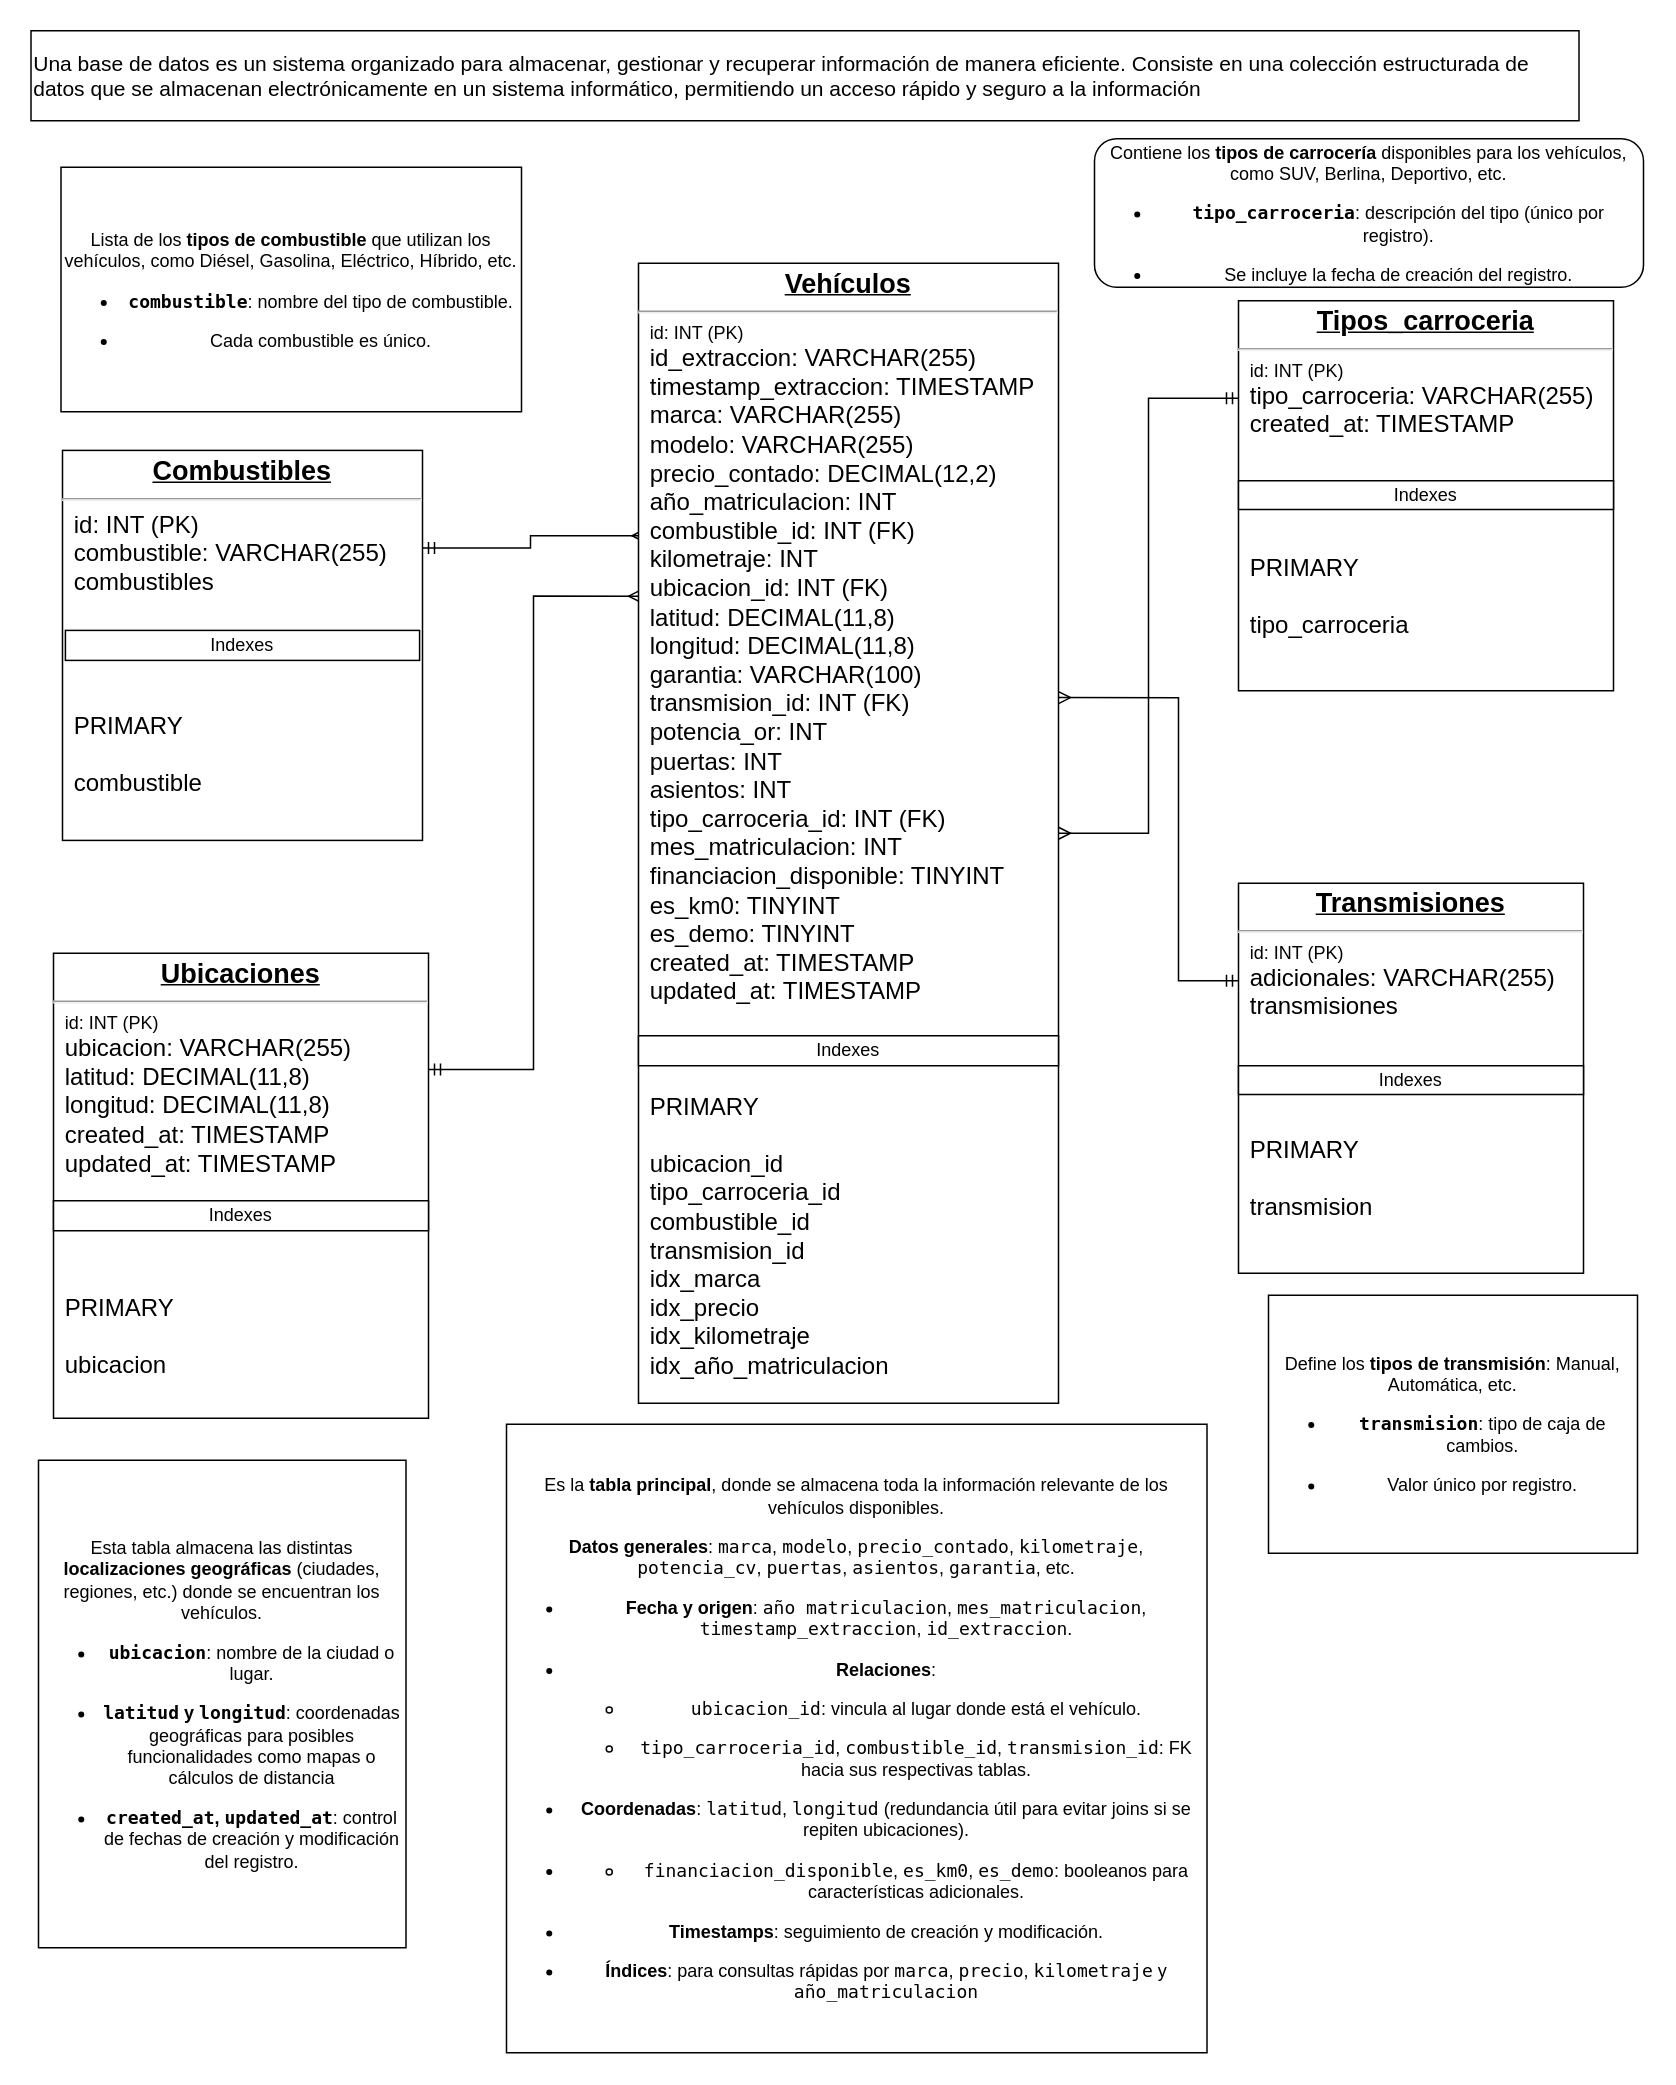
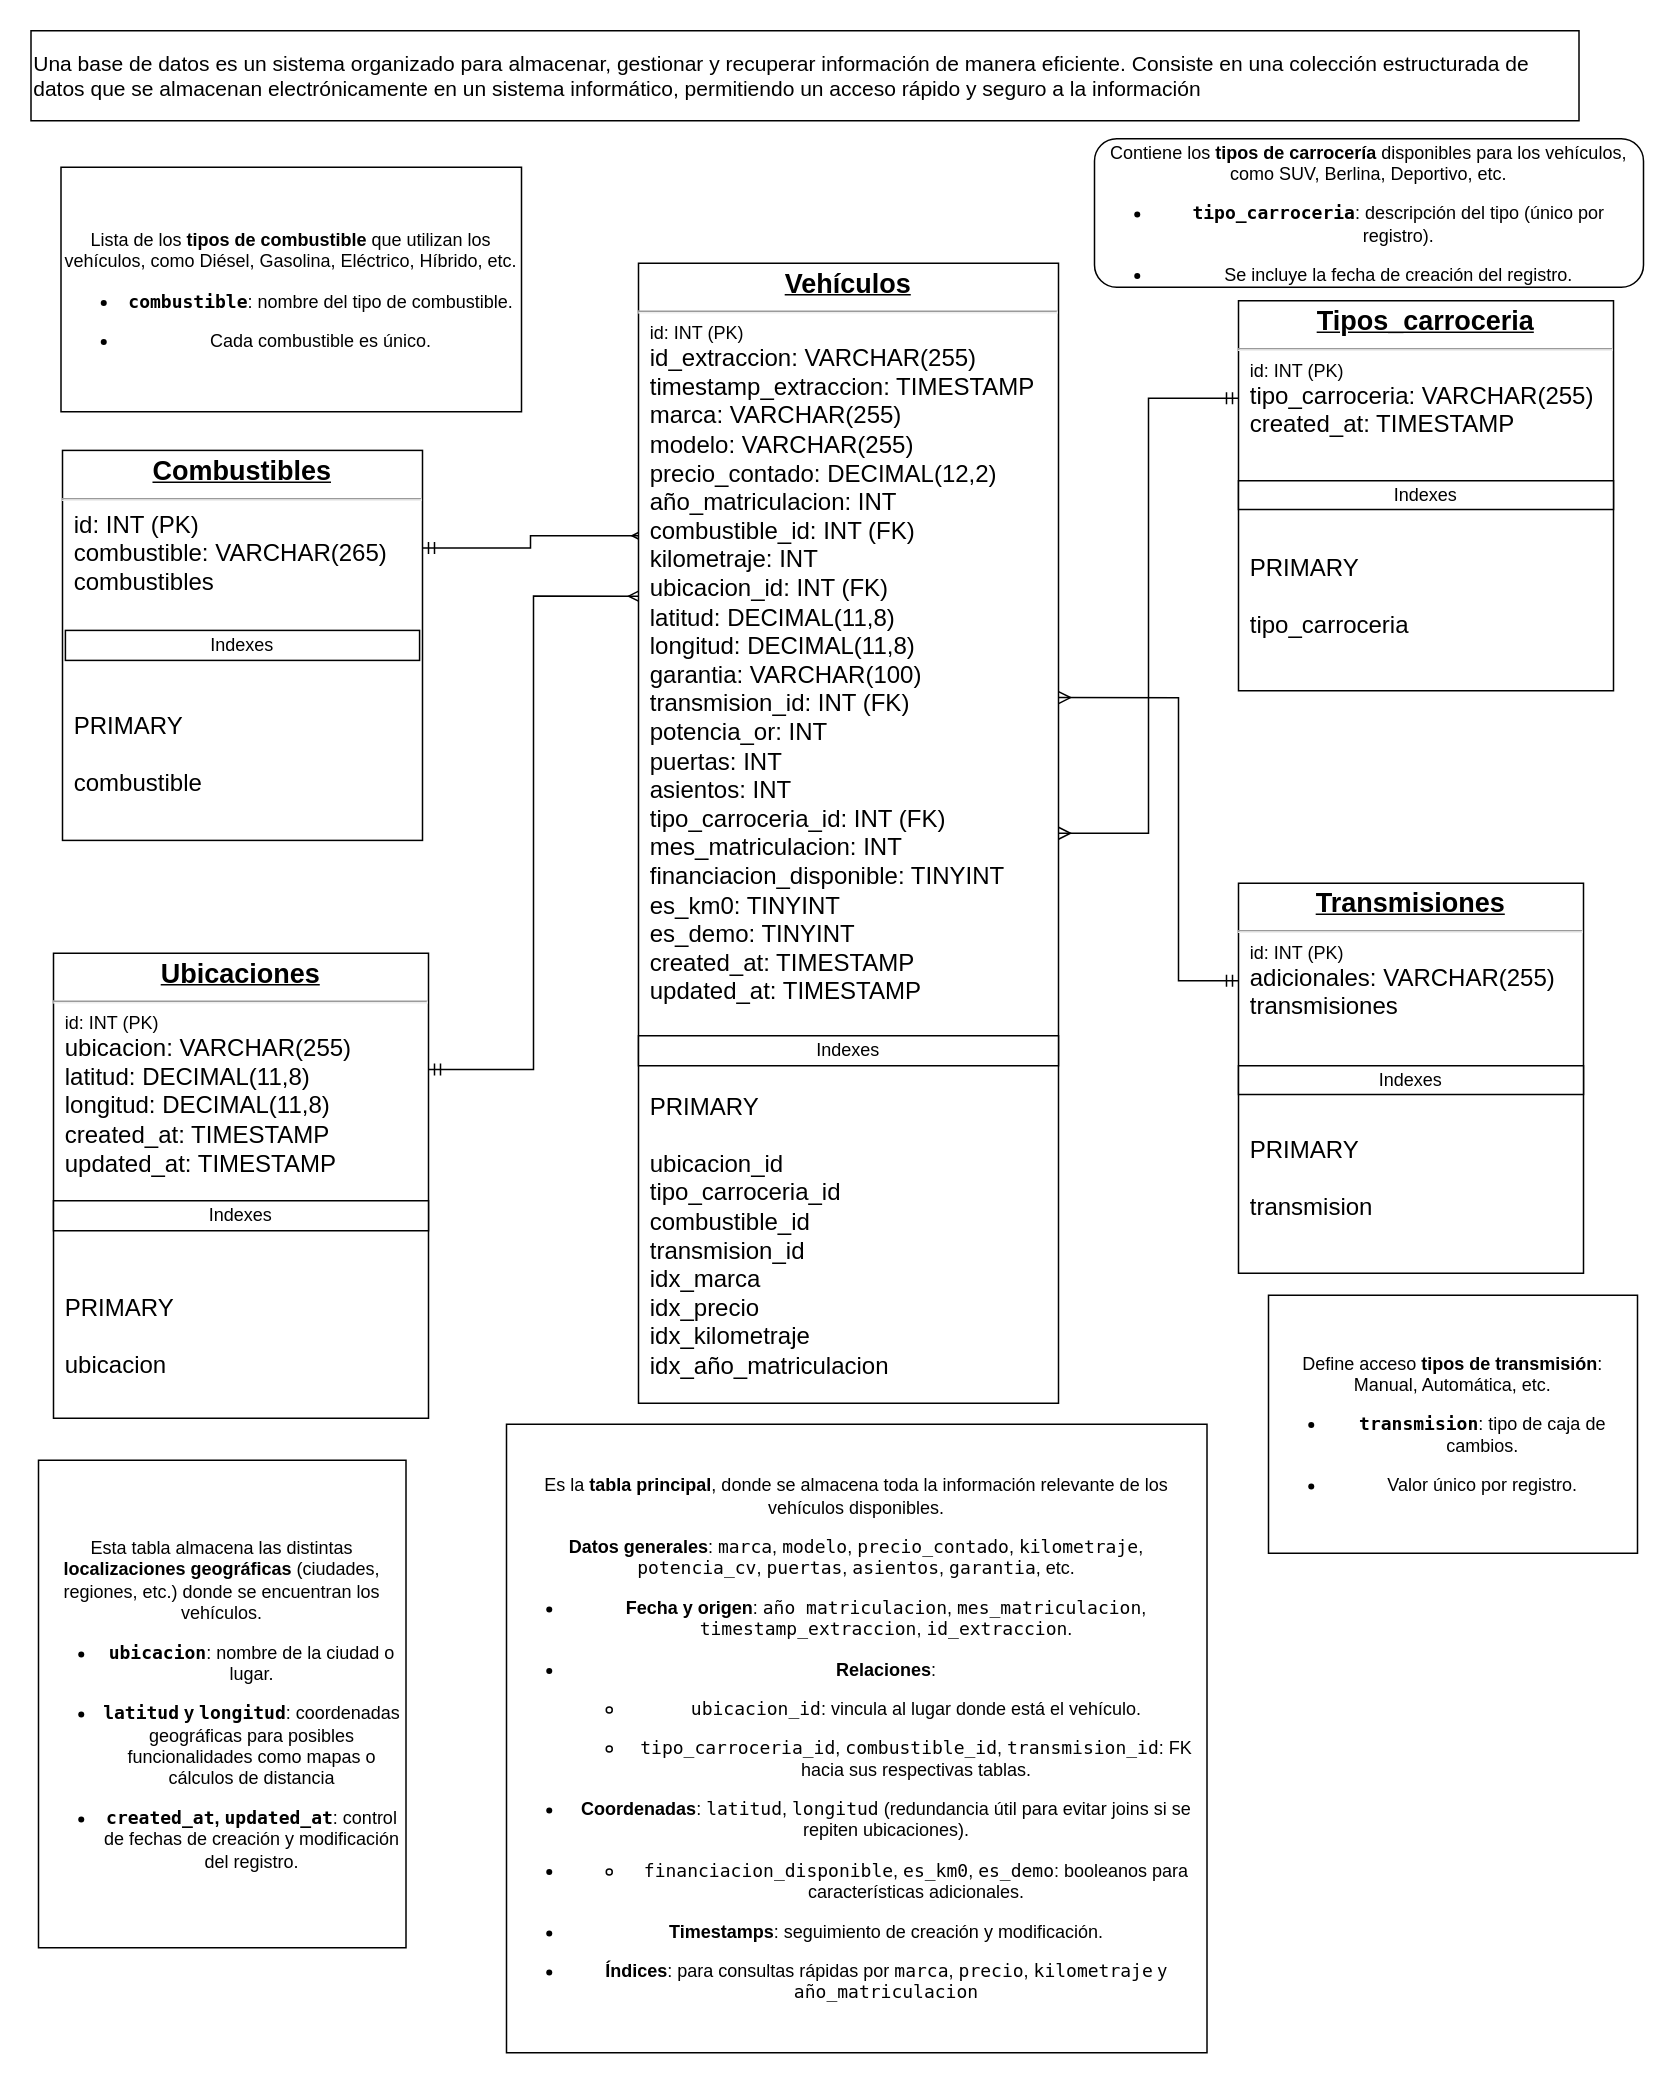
node "Combustibles id: INT (PK) combustible: VARCHAR(255) combustibles PRIMARY combustible": label "Combustibles id: INT (PK) combustible: VARCHAR(255) combustibles PRIMARY combustible" -> "Combustibles id: INT (PK) combustible: VARCHAR(265) combustibles PRIMARY combustible"
node "Define los tipos de transmisión: Manual, Automática, etc. transmision: tipo de caja de cambios. Valor único por registro.": label "Define los tipos de transmisión: Manual, Automática, etc. transmision: tipo de caja de cambios. Valor único por registro." -> "Define acceso tipos de transmisión: Manual, Automática, etc. transmision: tipo de caja de cambios. Valor único por registro."
